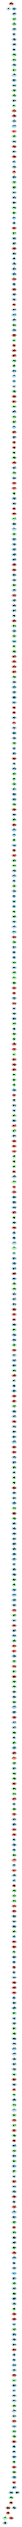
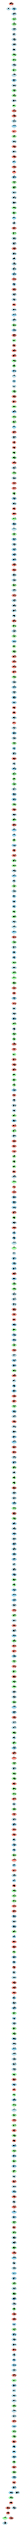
node "n158": fillcolor lightblue -> salmon
